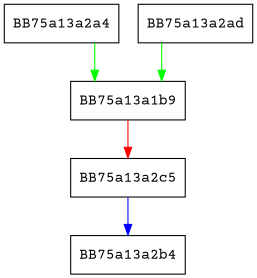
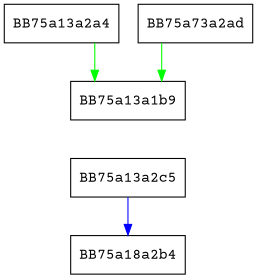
node "BB75a13a2ad": label "BB75a13a2ad" -> "BB75a73a2ad"
edge "BB75a13a1b9" -> "BB75a13a2c5": removed
node "BB75a13a2b4": label "BB75a13a2b4" -> "BB75a18a2b4"
